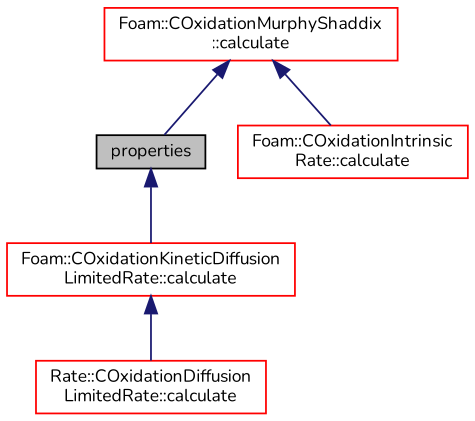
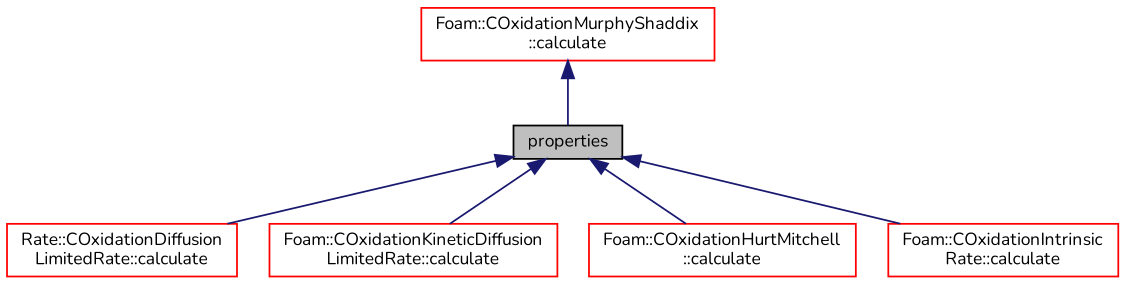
edge "Foam::COxidationIntrinsic Rate::calculate" -> "Foam::COxidationMurphyShaddix ::calculate": now "Foam::COxidationIntrinsic Rate::calculate" -> "properties"
node "Foam::COxidationHurtMitchell ::calculate": added
edge "Rate::COxidationDiffusion LimitedRate::calculate" -> "Foam::COxidationKineticDiffusion LimitedRate::calculate": now "Rate::COxidationDiffusion LimitedRate::calculate" -> "properties"
